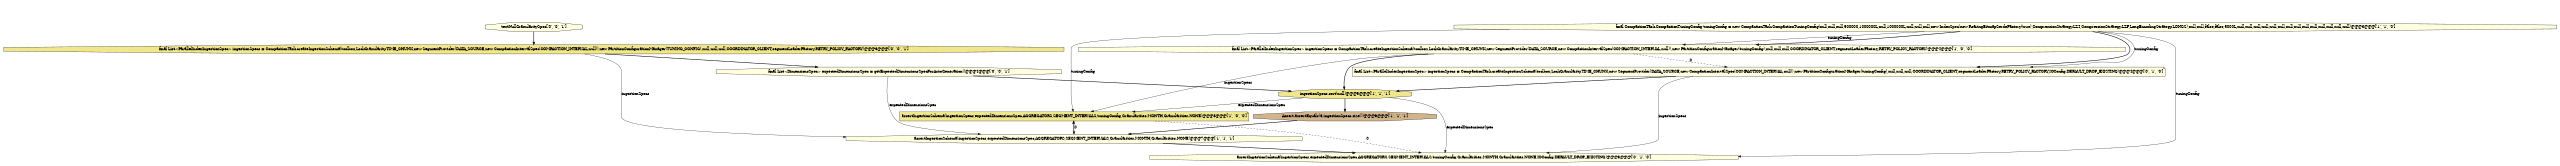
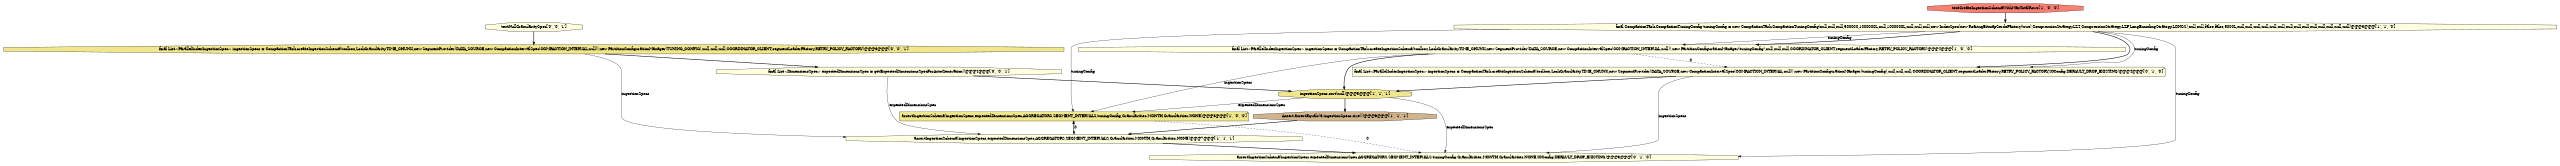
node "testCreateIngestionSchemaWithMaxTotalRows['1', '0', '0']": added
